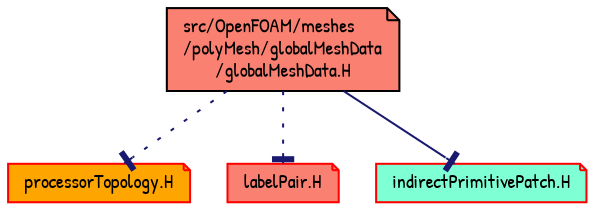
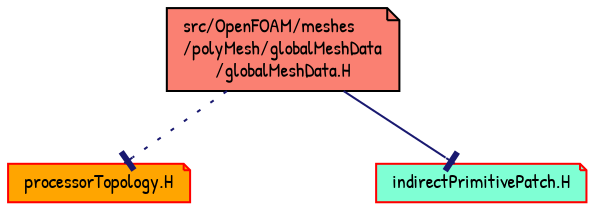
node "labelPair.H": removed
